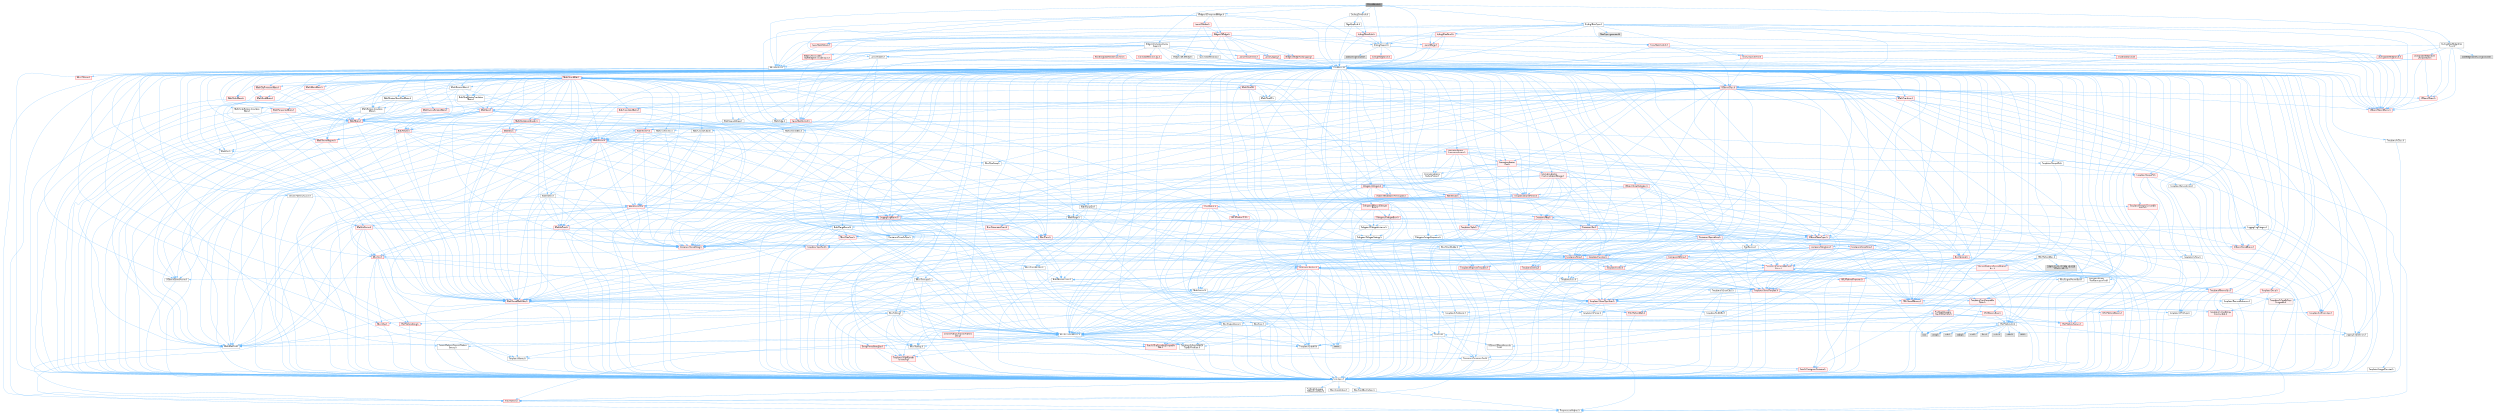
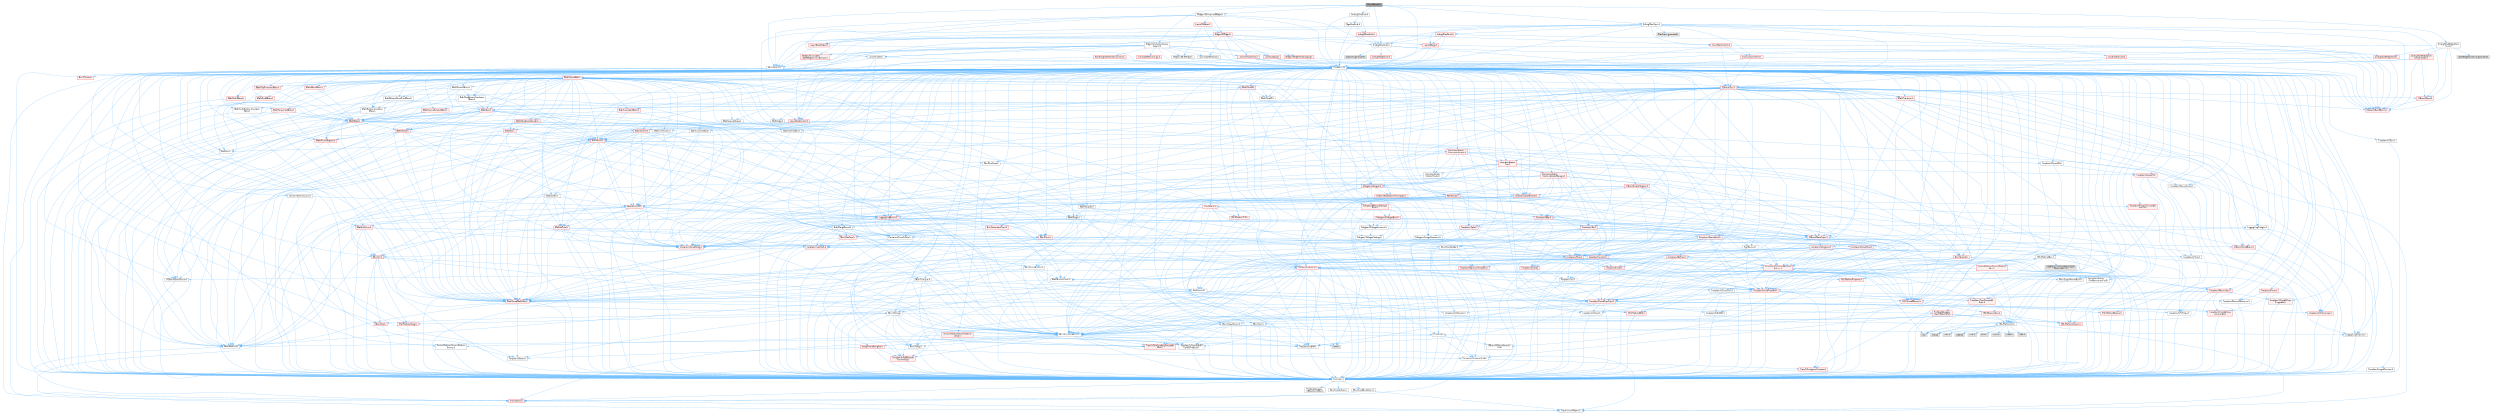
node "Styling/Support.h": label "Styling/Support.h" -> "Styling/SlateColor.h"
